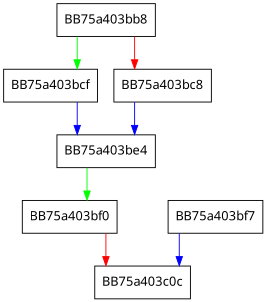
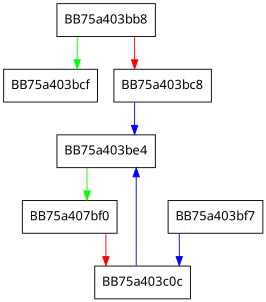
edge "BB75a403bcf" -> "BB75a403be4": now "BB75a403c0c" -> "BB75a403be4"
node "BB75a403bf0": label "BB75a403bf0" -> "BB75a407bf0"
